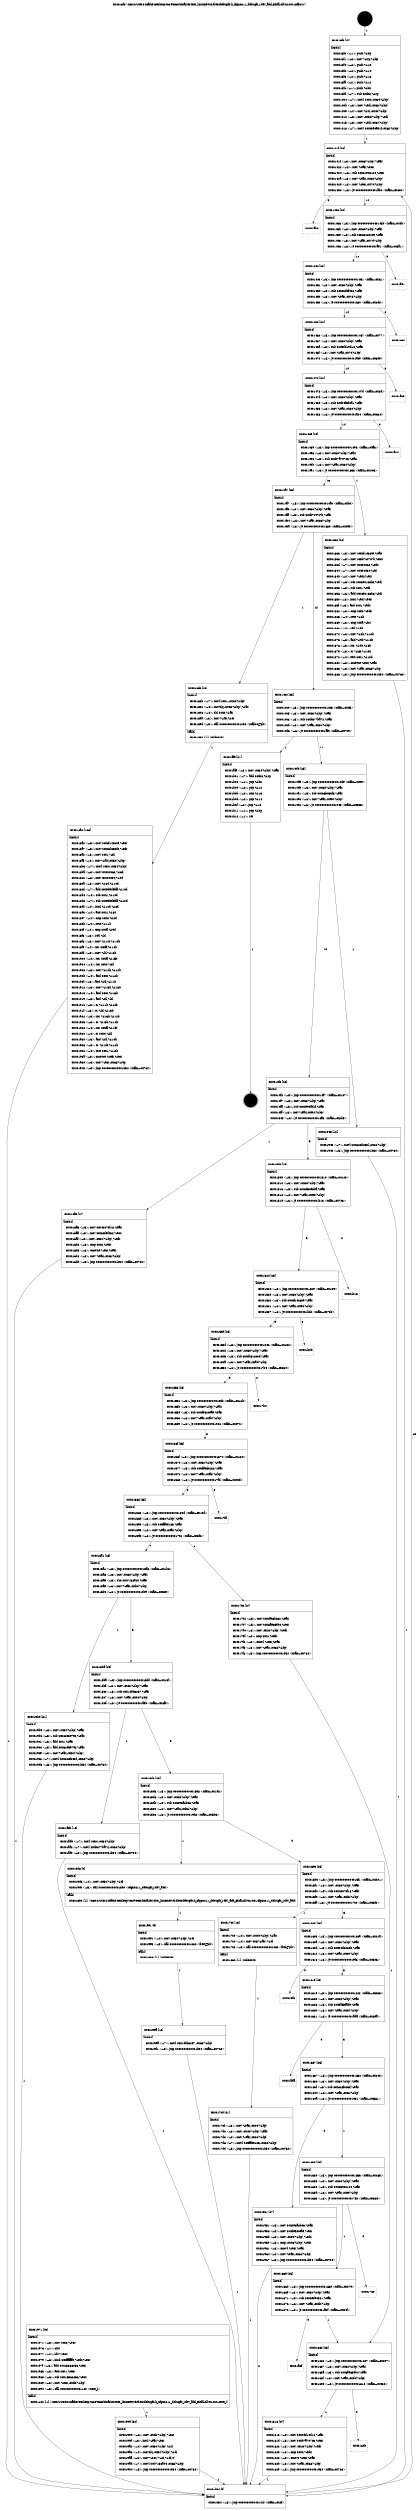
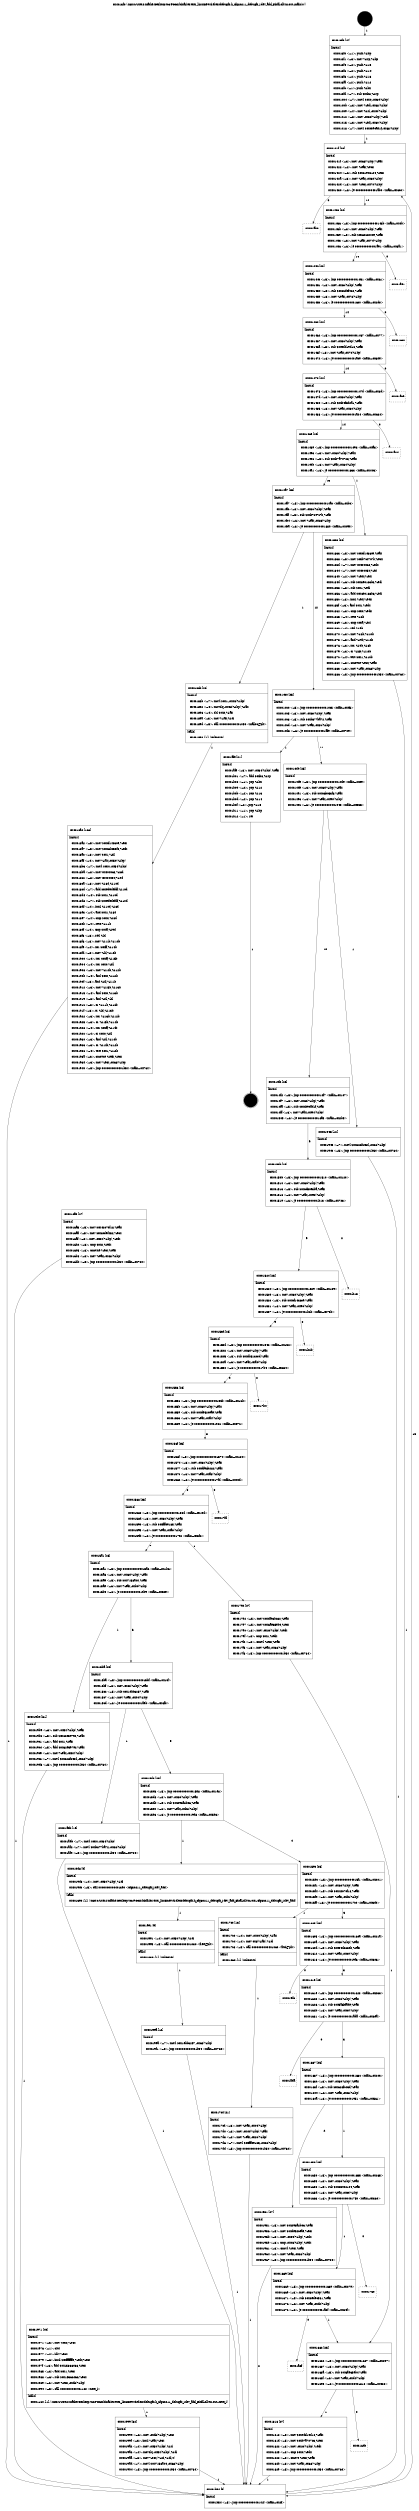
edge "0x4014f2 [25]" -> "0x4016a5 [27]": removed, label "1"
